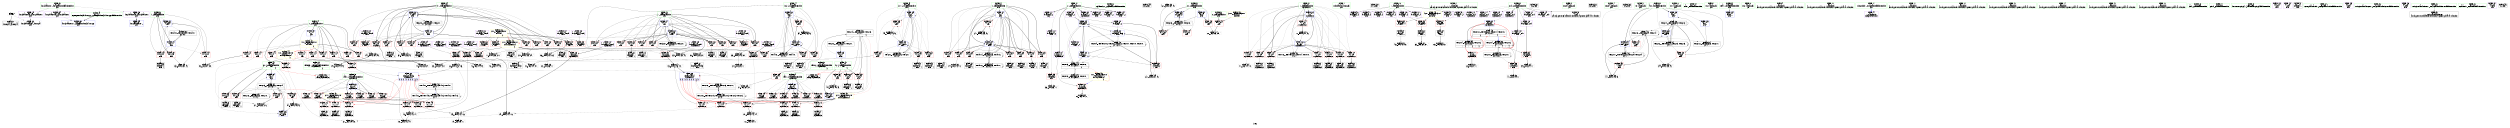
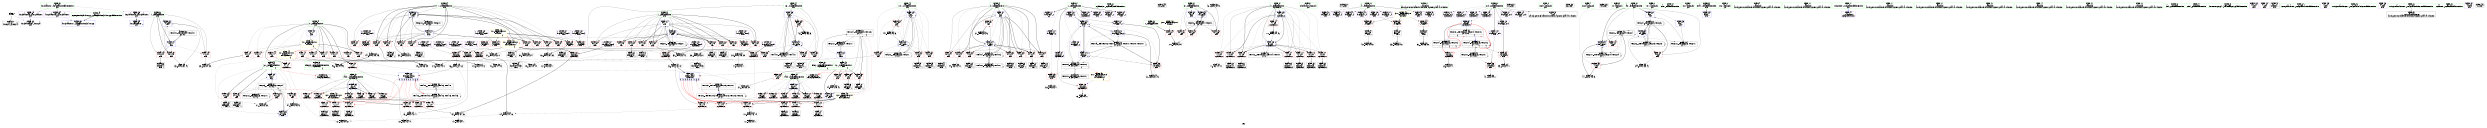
edge "NodeID: 270" -> "NodeID: 196": now "NodeID: 385" -> "NodeID: 196"
node "NodeID: 202": text "arraydecay" -> "main"
